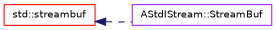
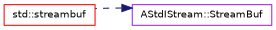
edge "AStdIStream::StreamBuf" -> "std::streambuf": reversed
